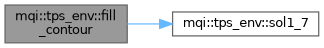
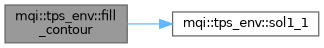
node "mqi::tps_env::sol1_7": label "mqi::tps_env::sol1_7" -> "mqi::tps_env::sol1_1"
